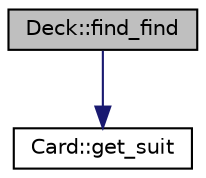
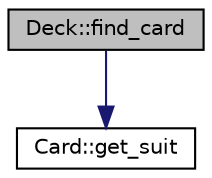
node "Deck::find_find": label "Deck::find_find" -> "Deck::find_card"
